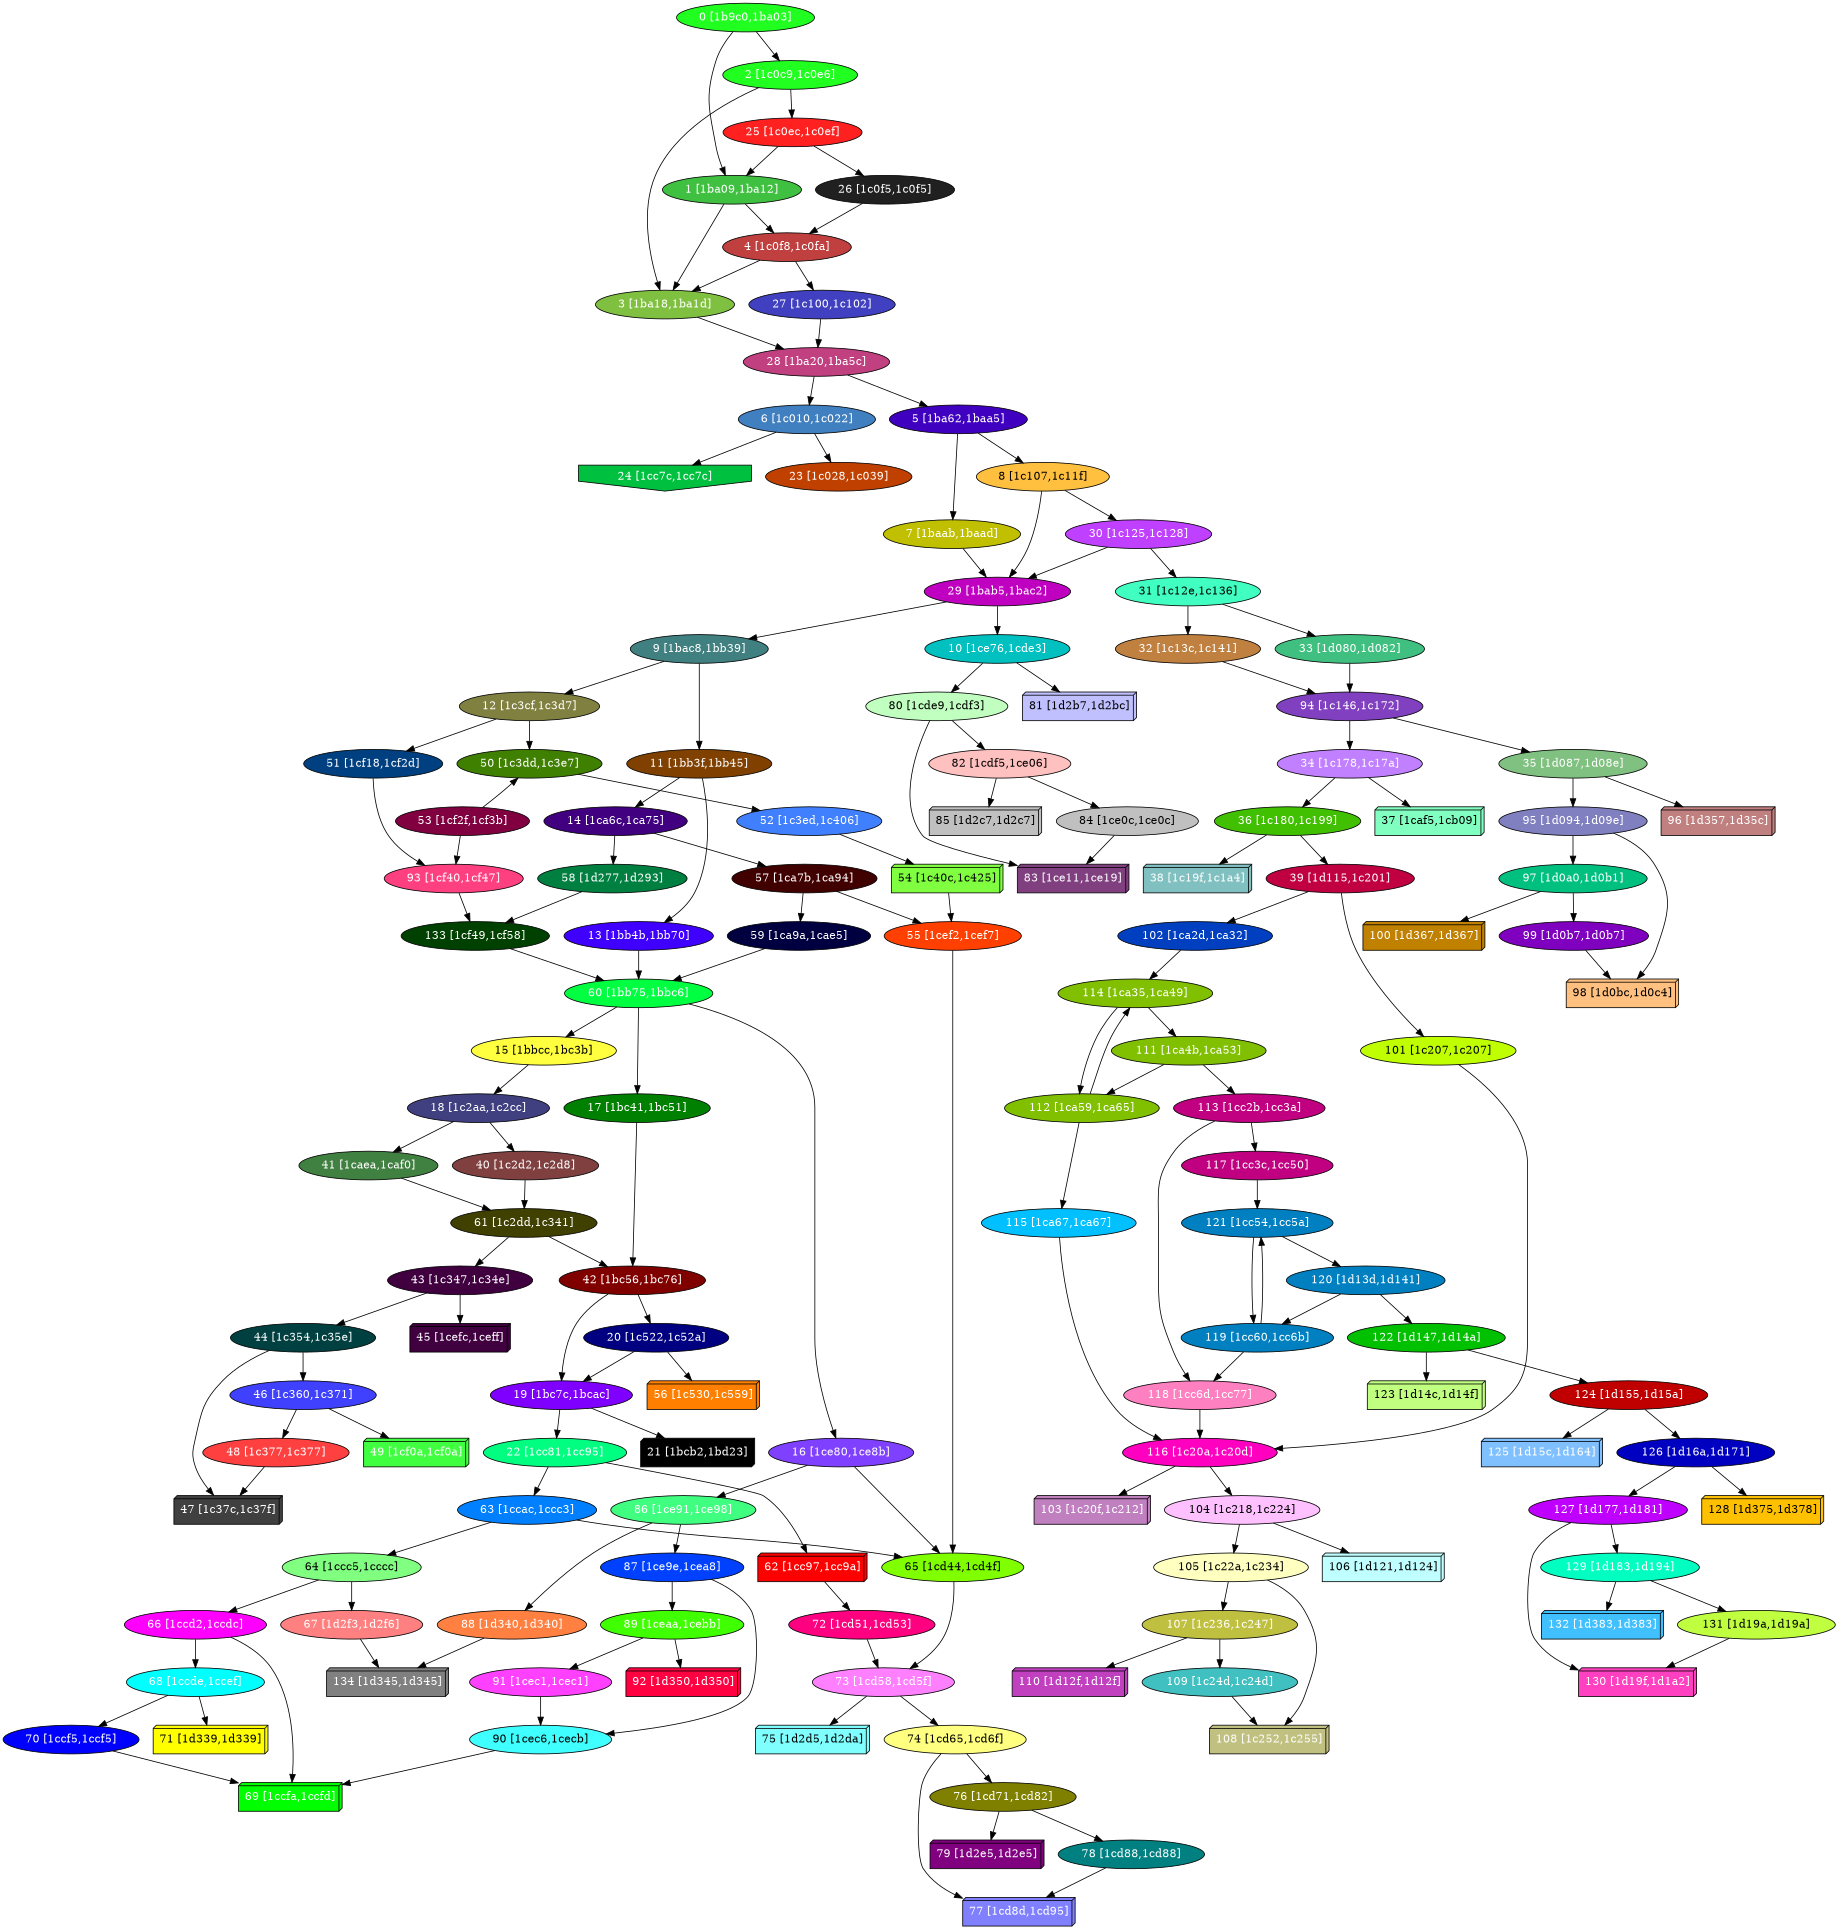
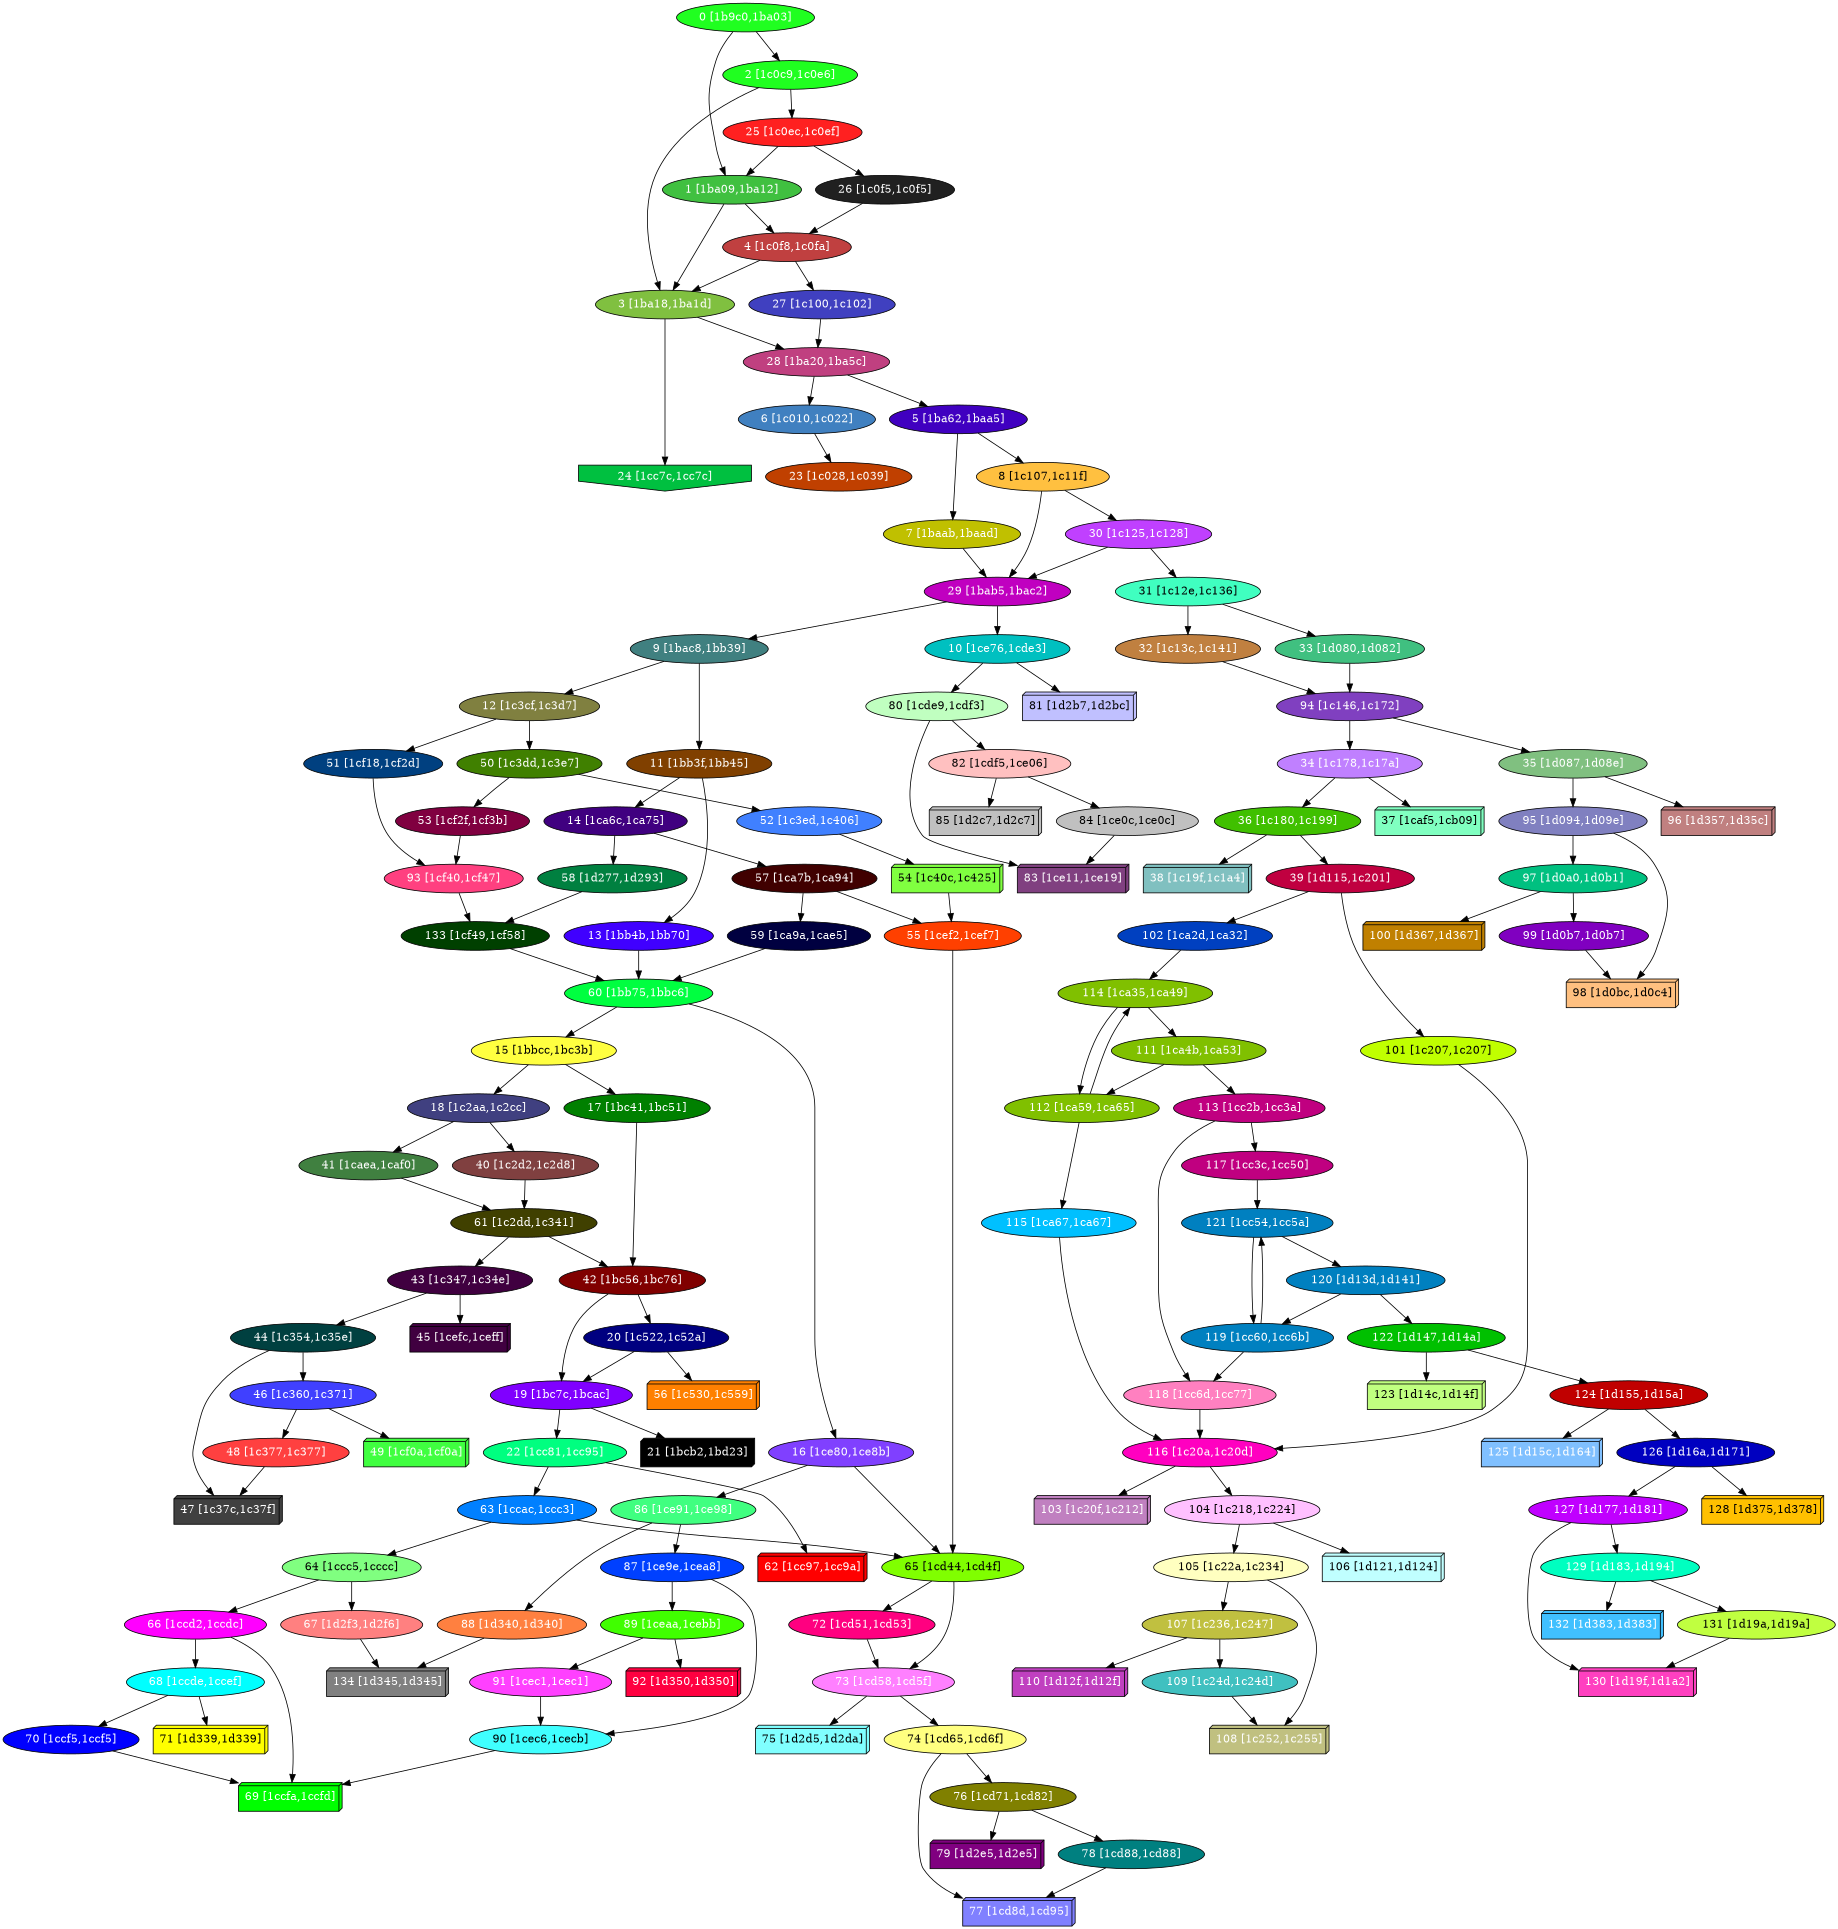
edge "6 [1c010,1c022]" -> "24 [1cc7c,1cc7c]": now "3 [1ba18,1ba1d]" -> "24 [1cc7c,1cc7c]"
edge "53 [1cf2f,1cf3b]" -> "50 [1c3dd,1c3e7]": reversed
edge "60 [1bb75,1bbc6]" -> "17 [1bc41,1bc51]": now "15 [1bbcc,1bc3b]" -> "17 [1bc41,1bc51]"
edge "62 [1cc97,1cc9a]" -> "72 [1cd51,1cd53]": now "65 [1cd44,1cd4f]" -> "72 [1cd51,1cd53]"
